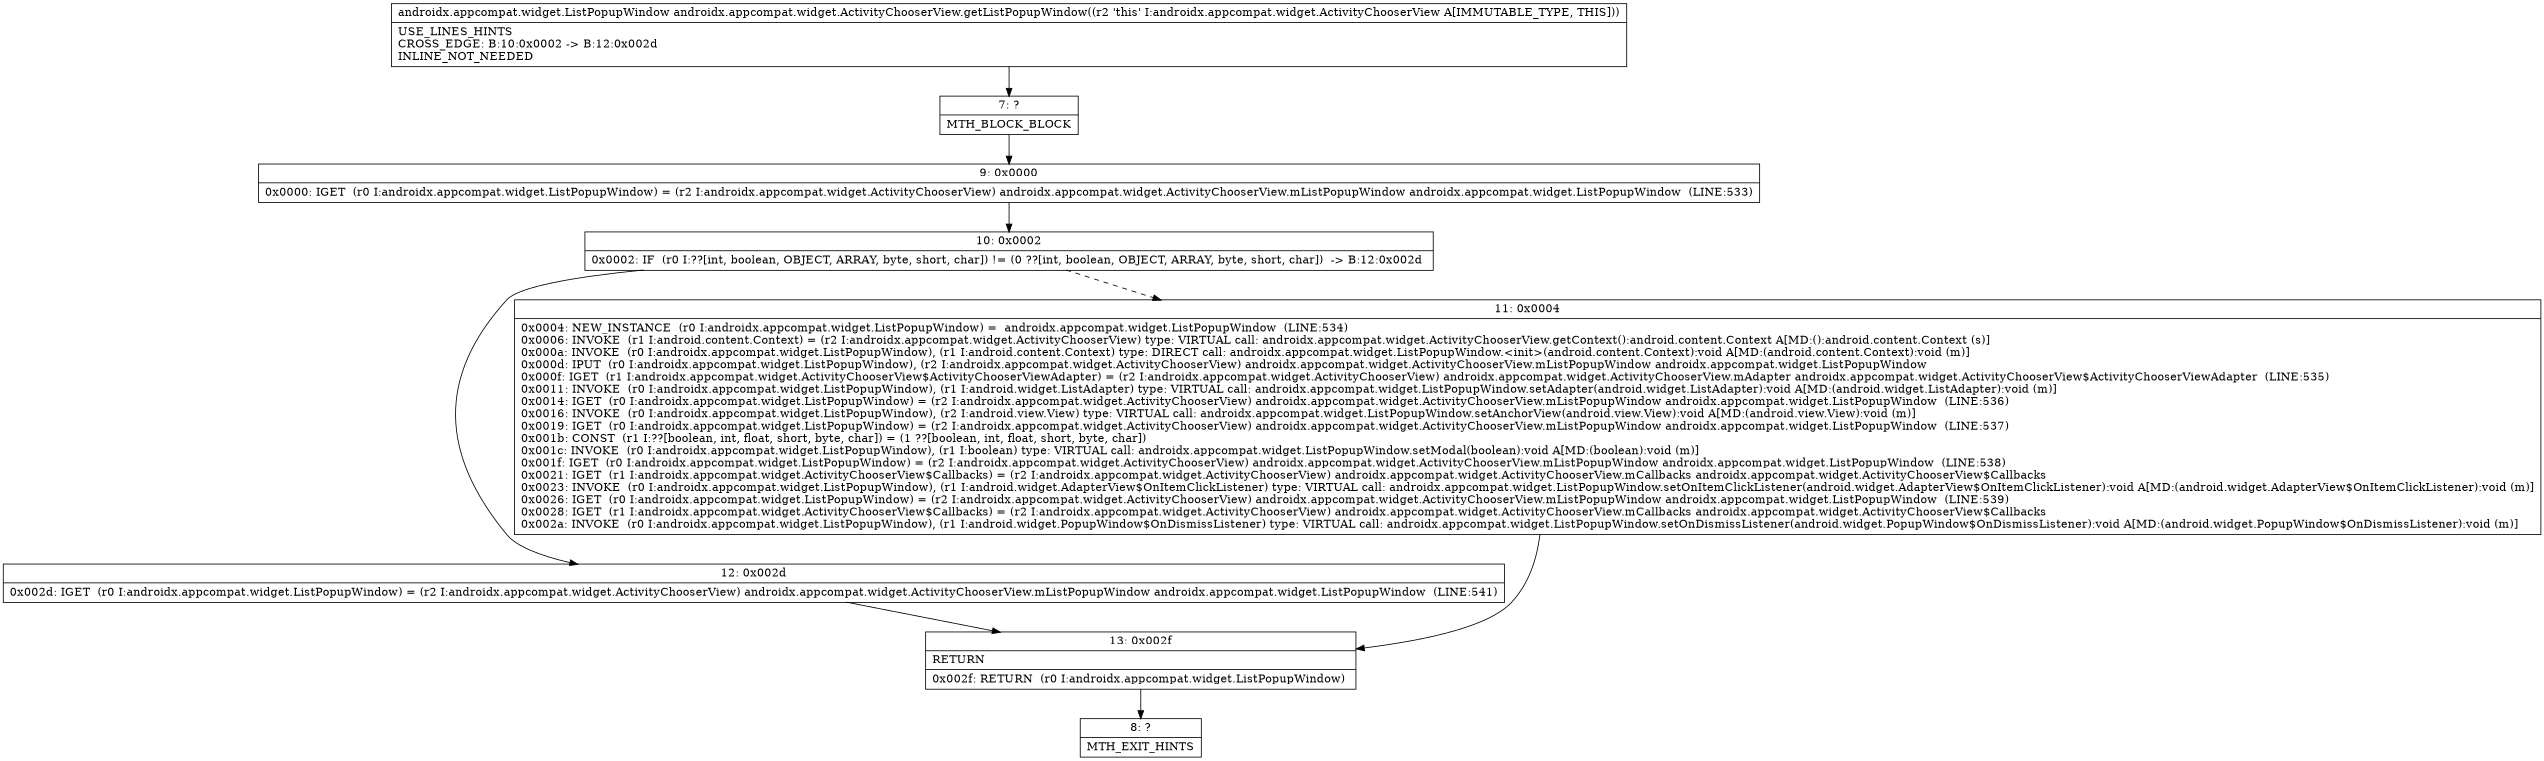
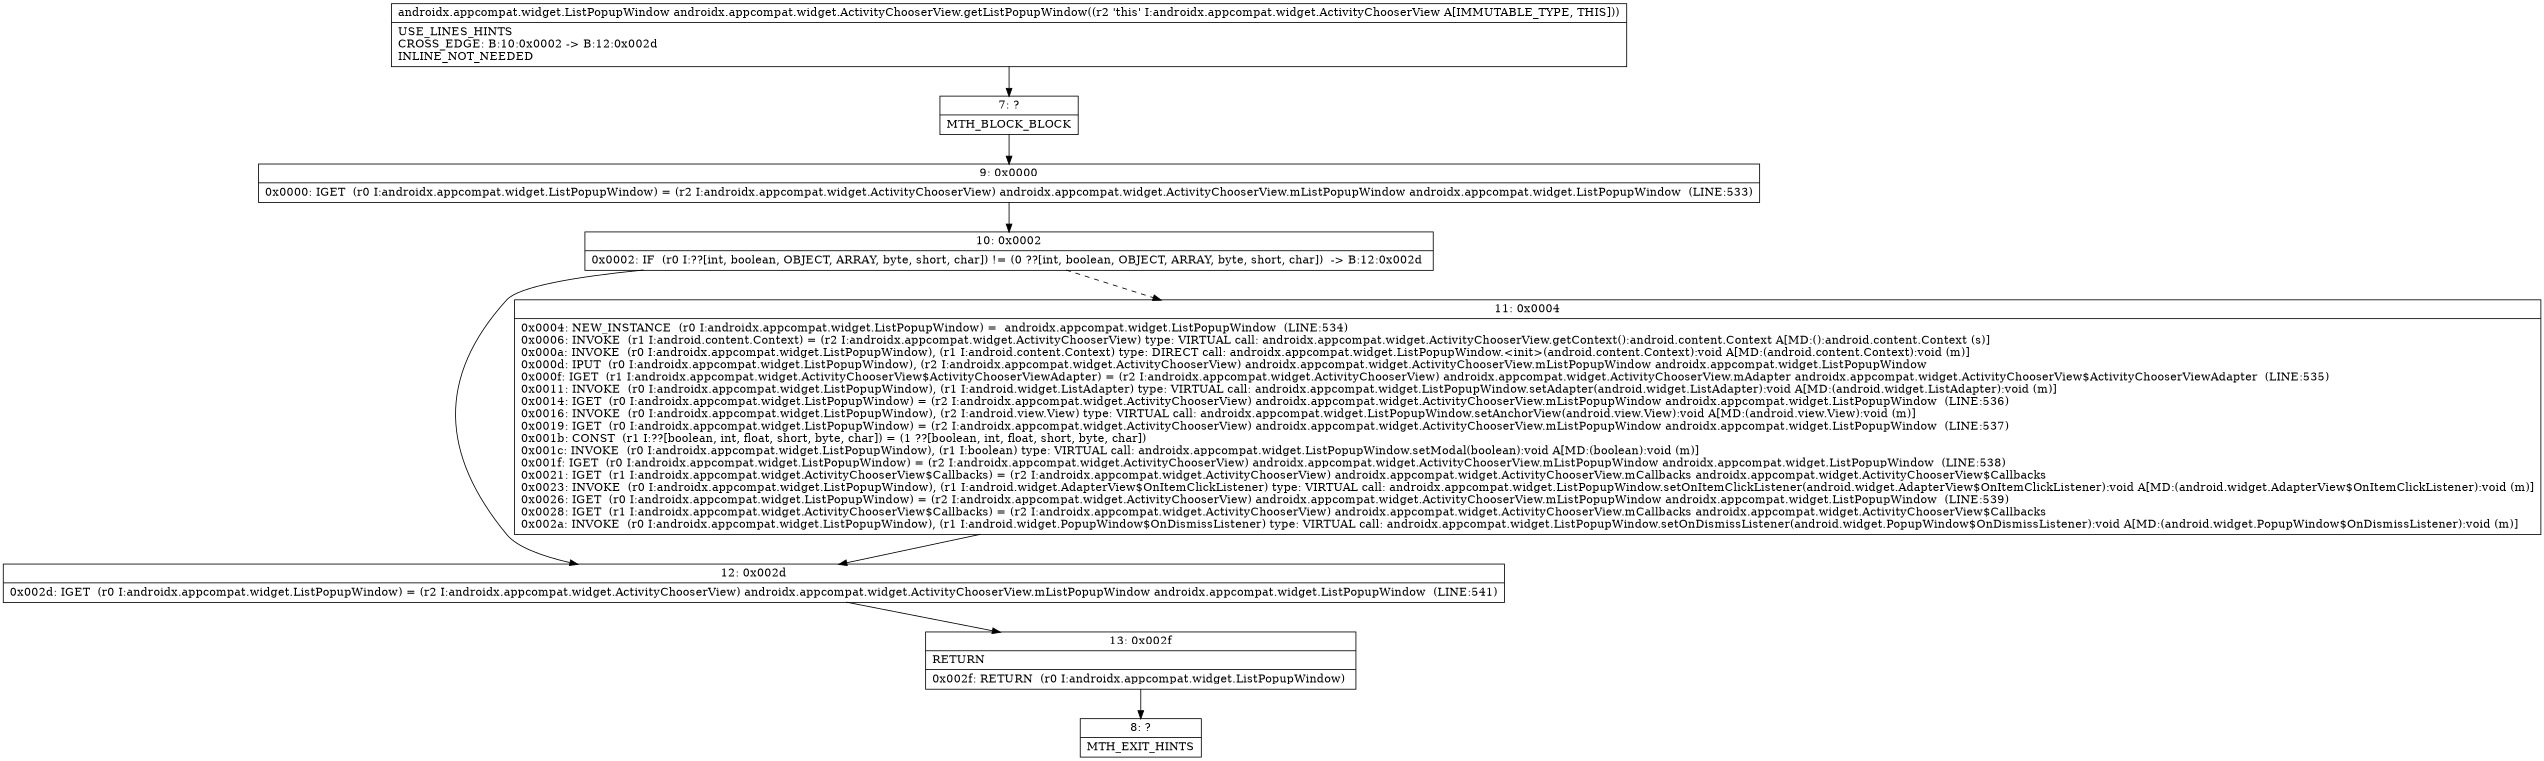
edge "11: 0x0004" -> "13: 0x002f": now "11: 0x0004" -> "12: 0x002d"
